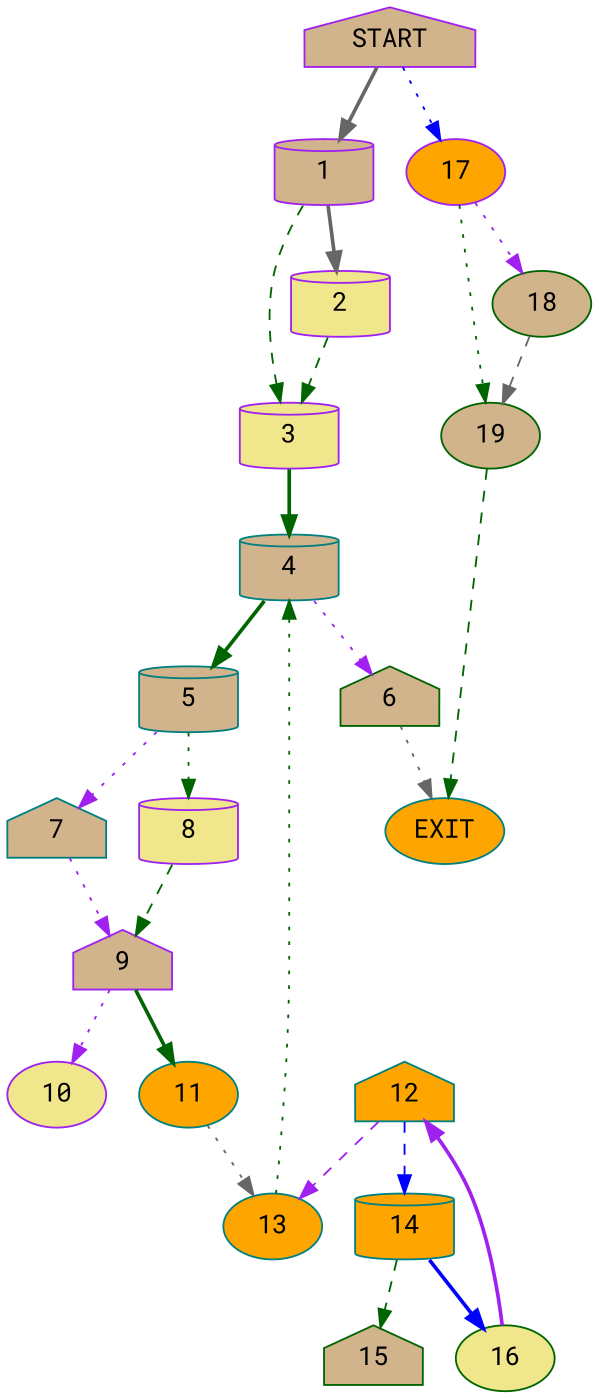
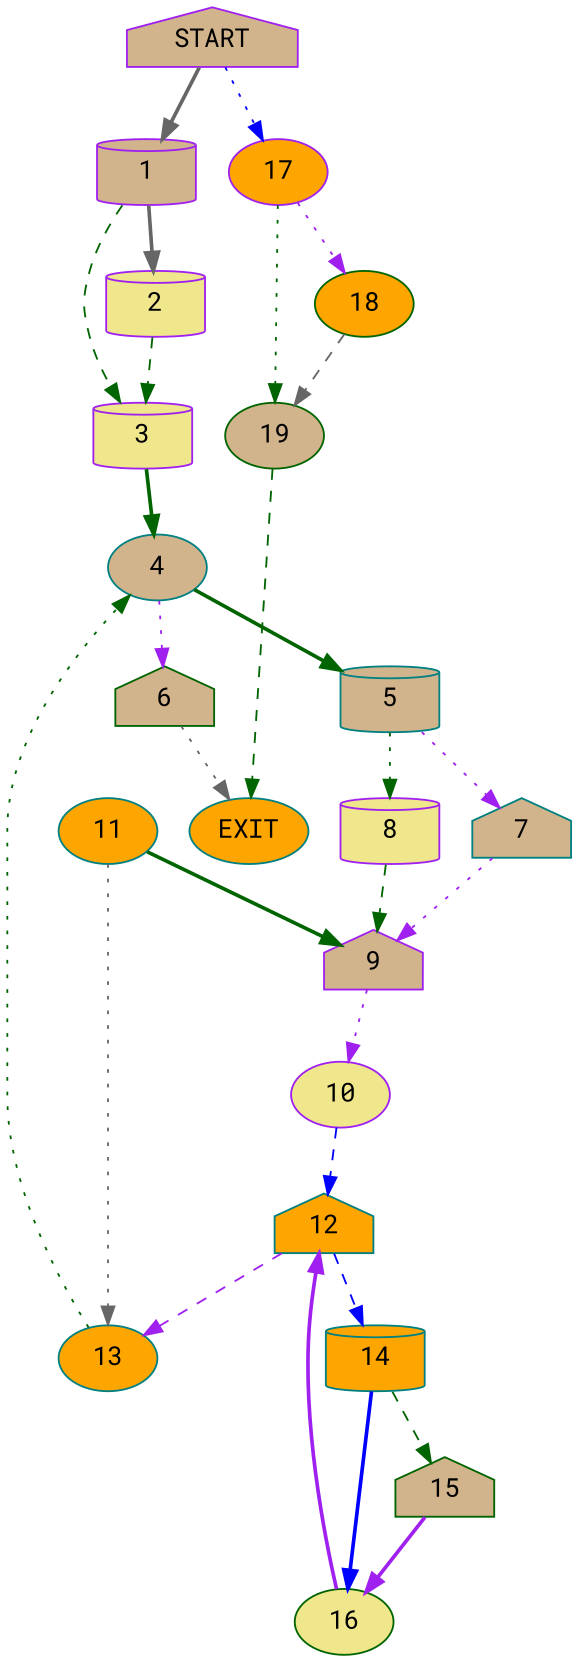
node "18": fillcolor tan -> orange
node "4": shape cylinder -> ellipse
edge "9" -> "11": reversed
edge "10" -> "12": added
edge "15" -> "16": added
